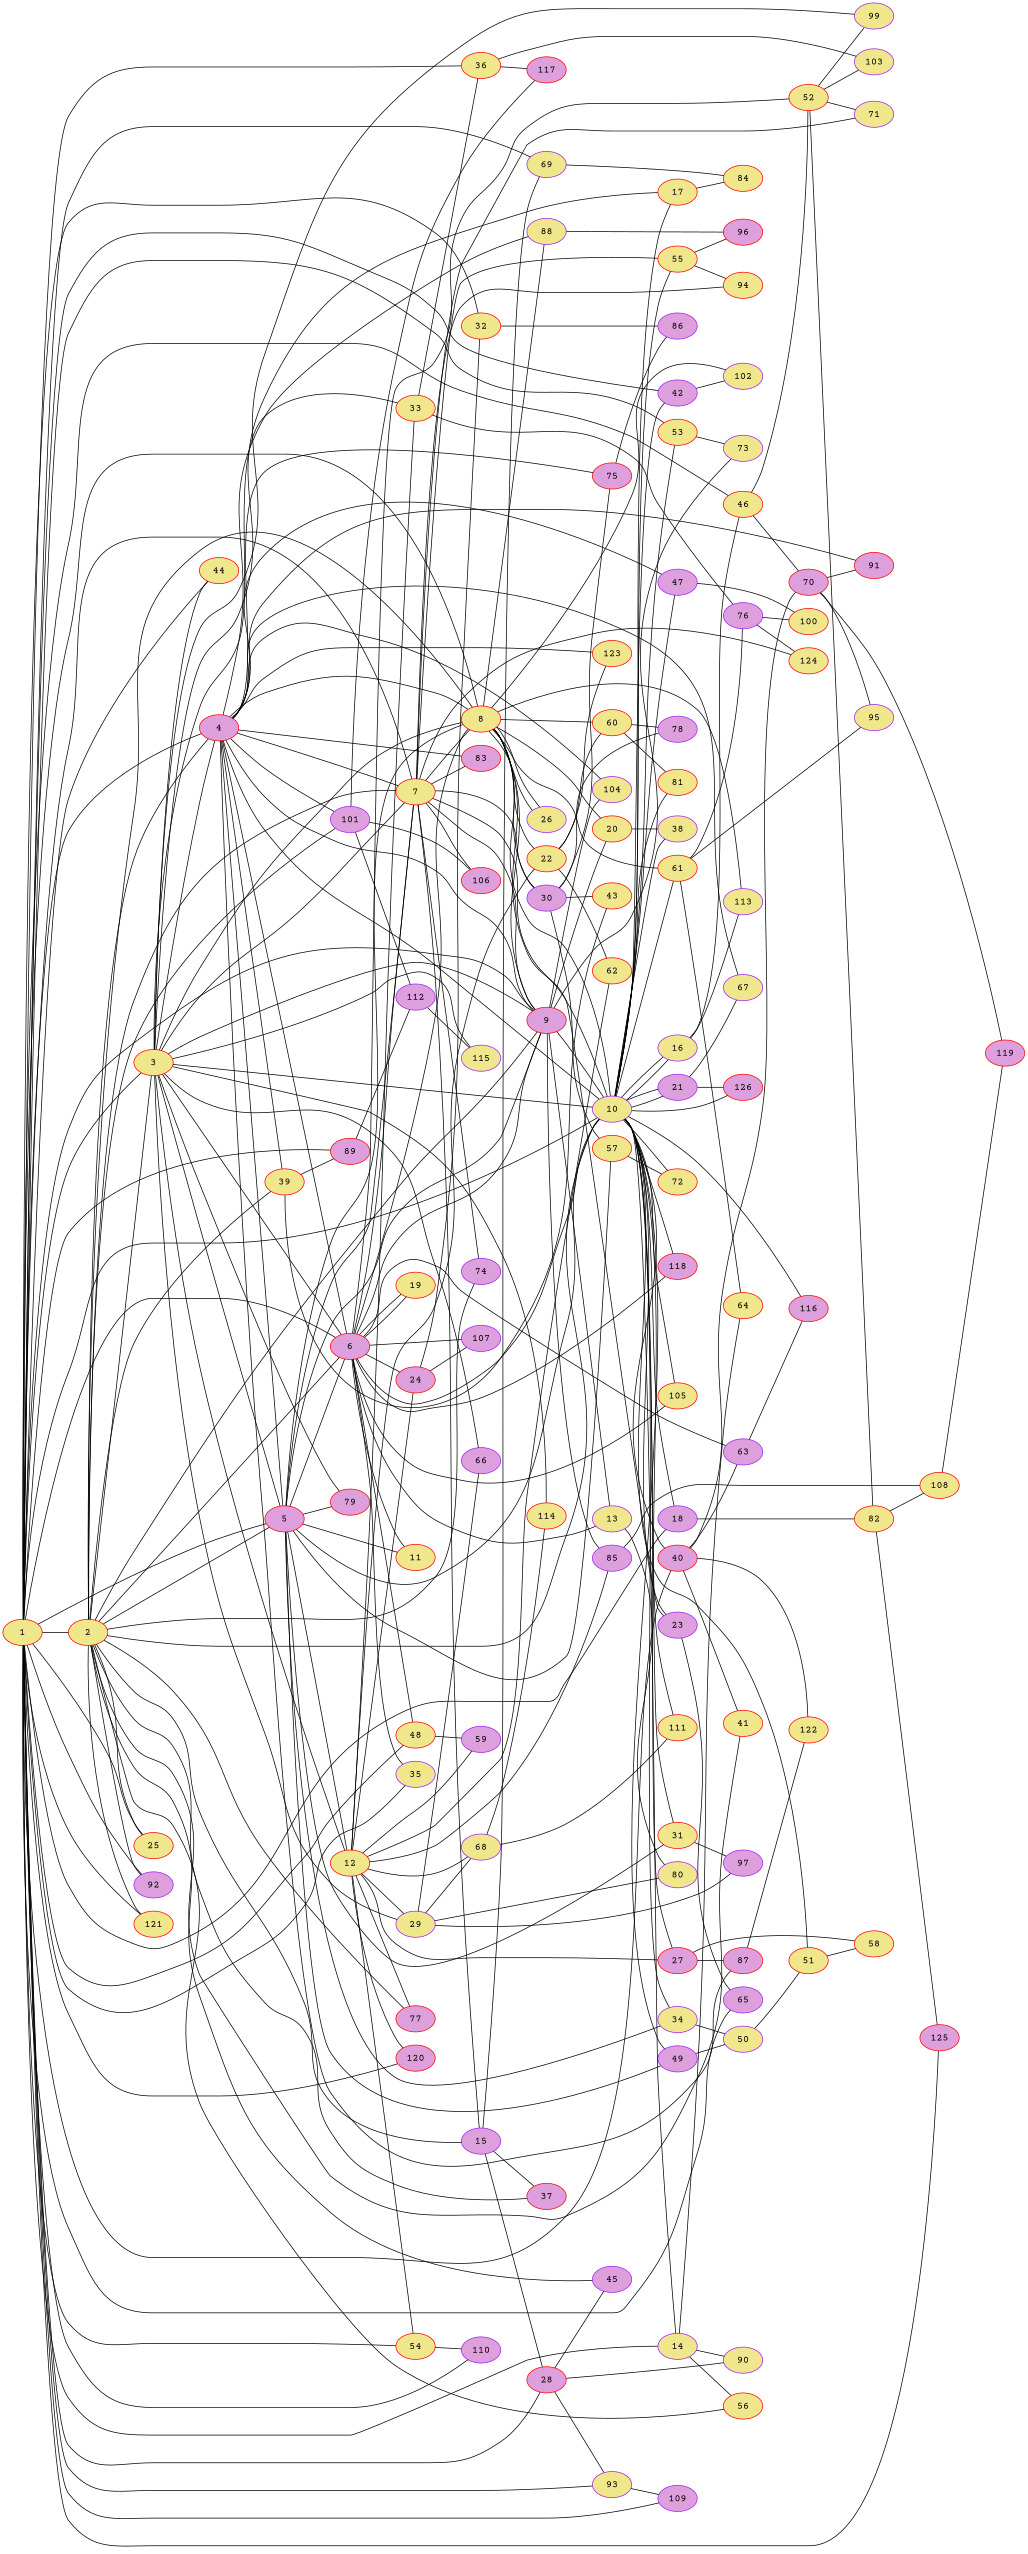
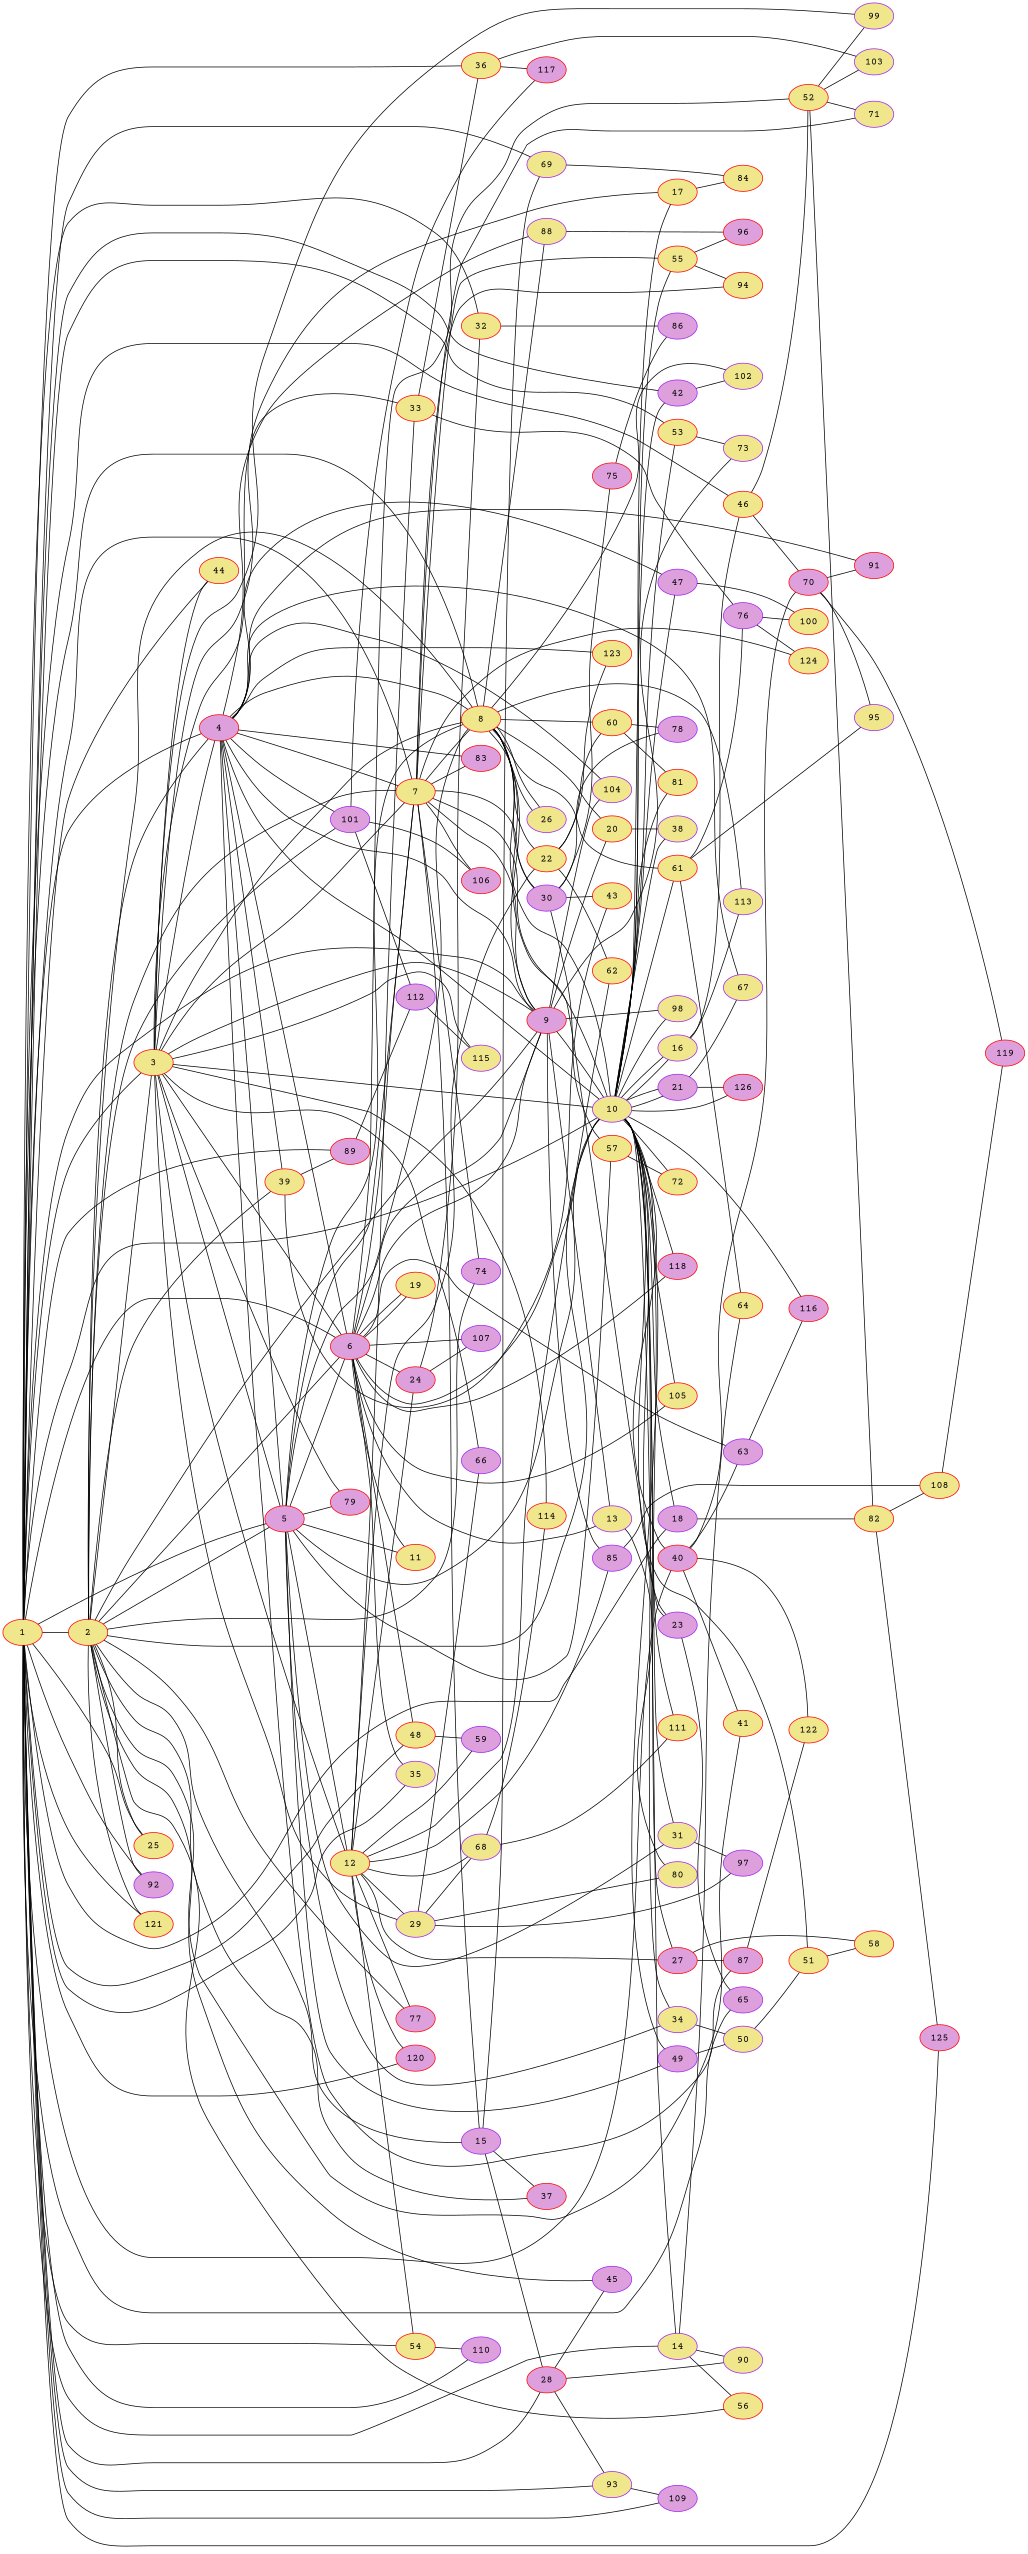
edge "75" -- "4": removed
node "98": added
node "31": color red -> purple
